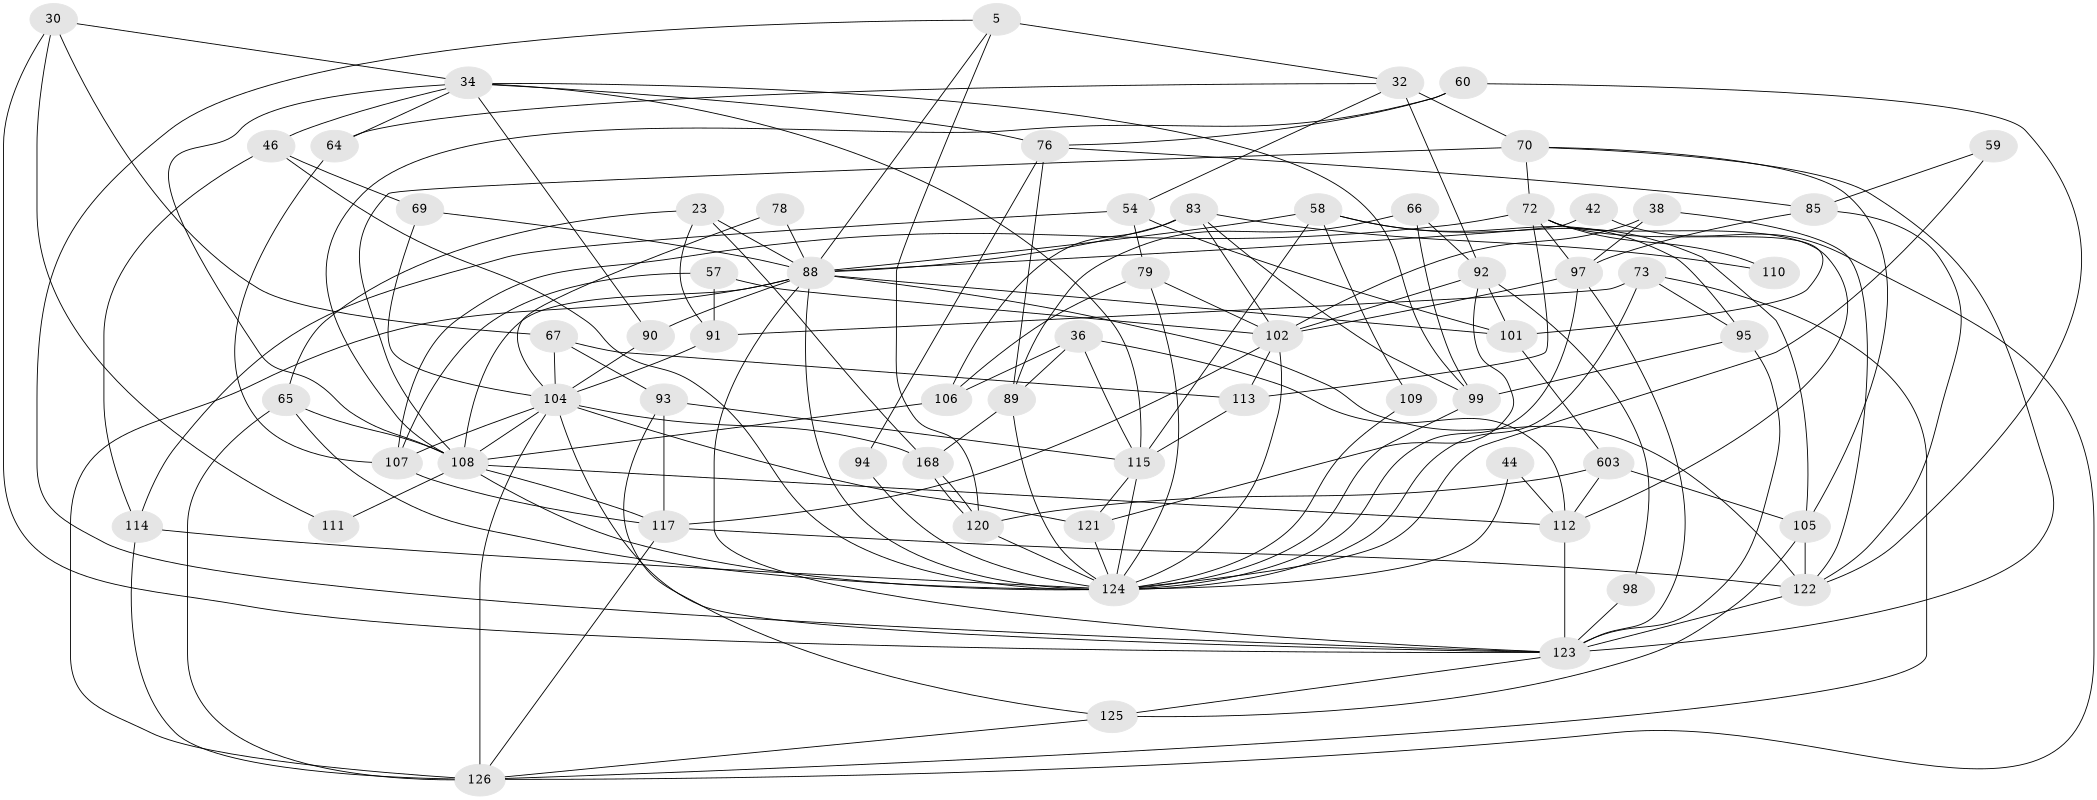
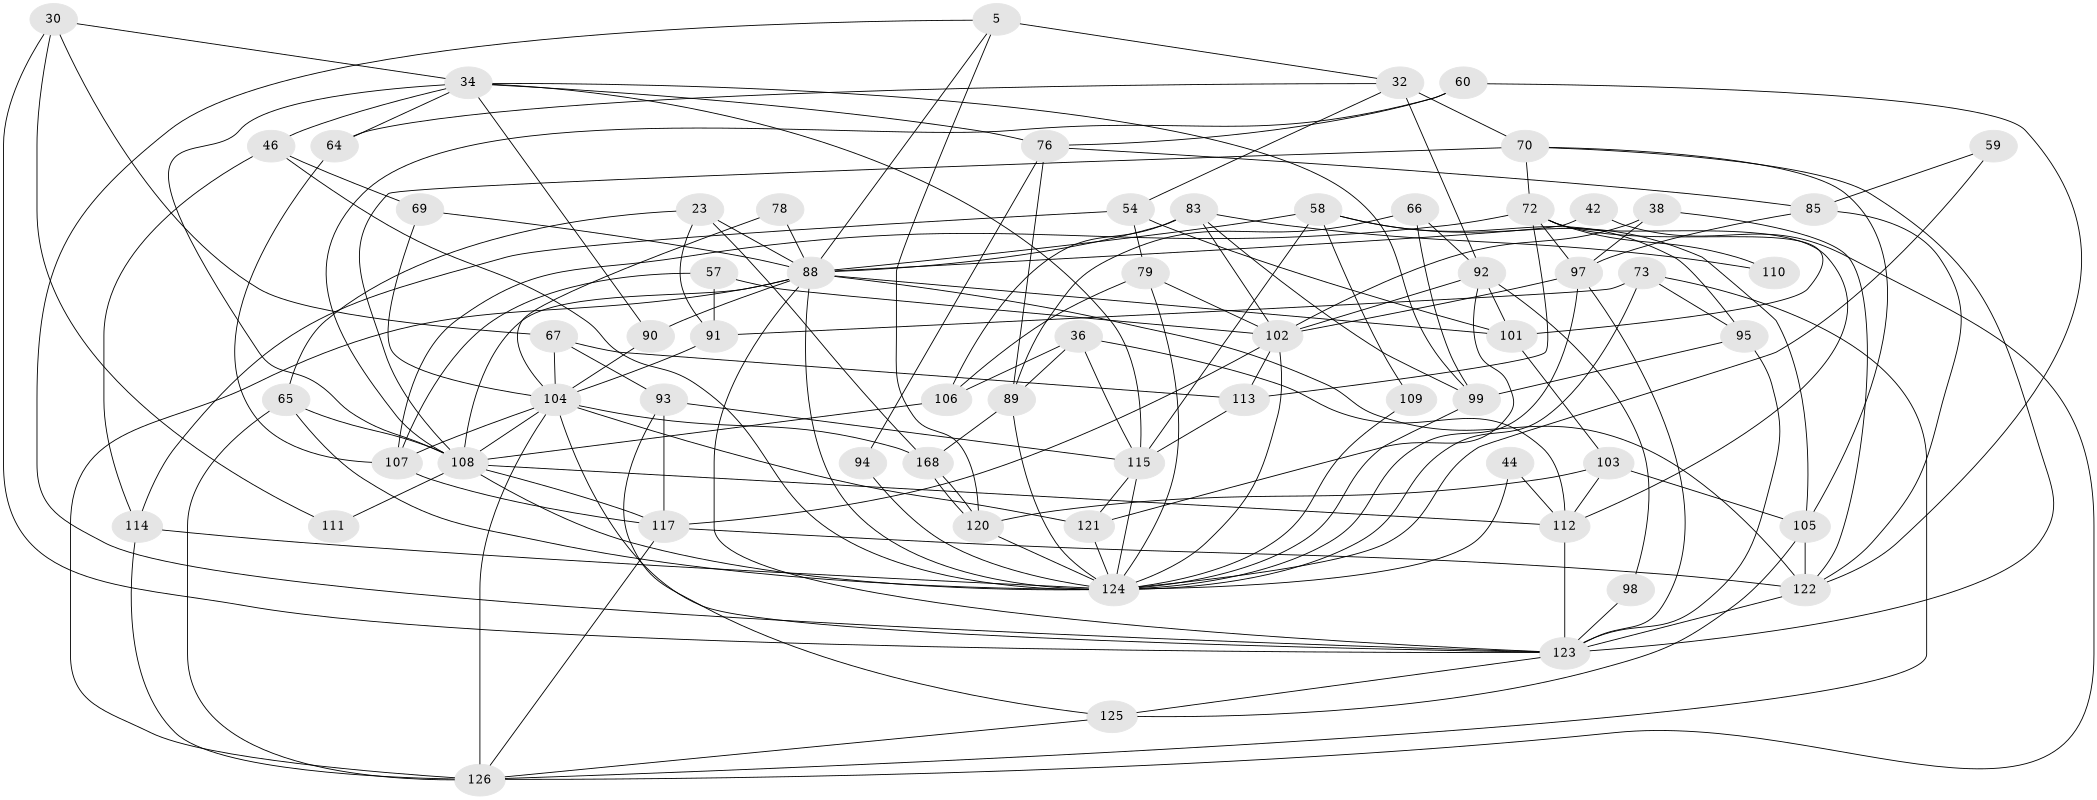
node "603": label "603" -> "103"
